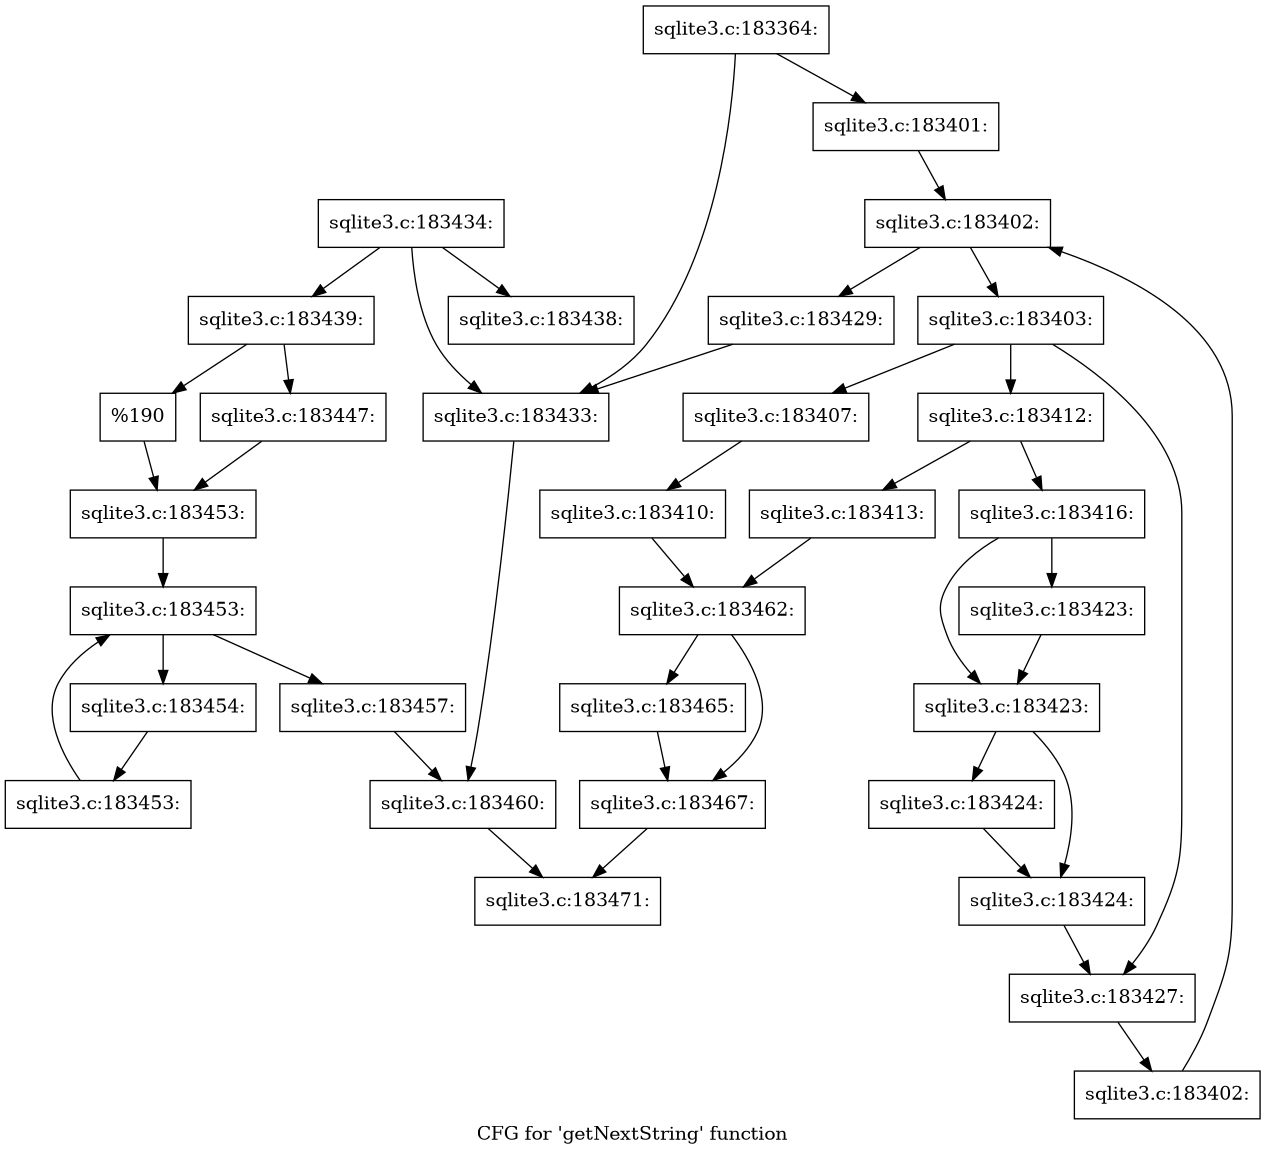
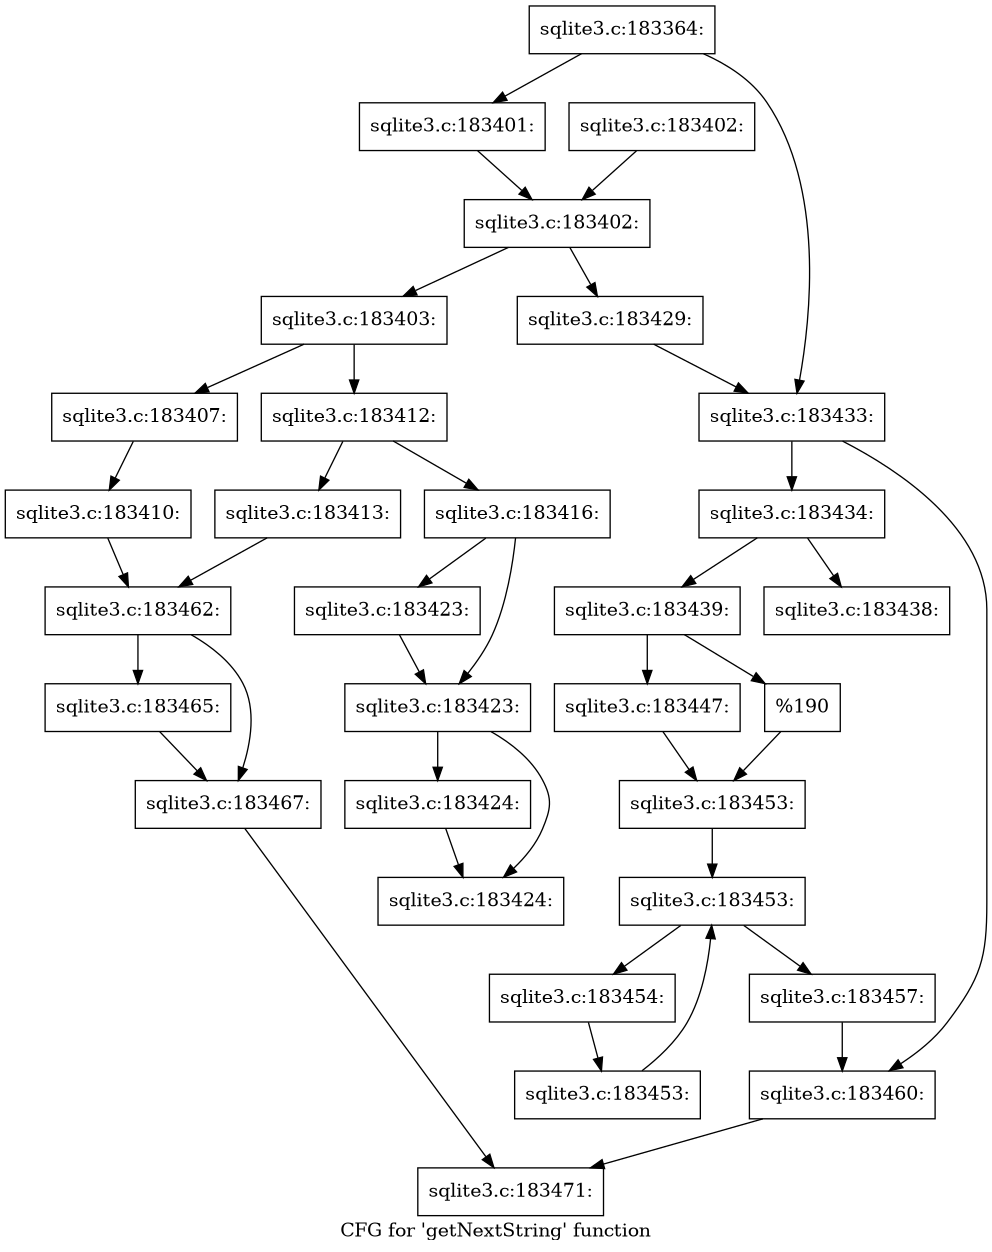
edge "sqlite3.c:183434:" -> "sqlite3.c:183433:": reversed
node "sqlite3.c:183427:": removed
